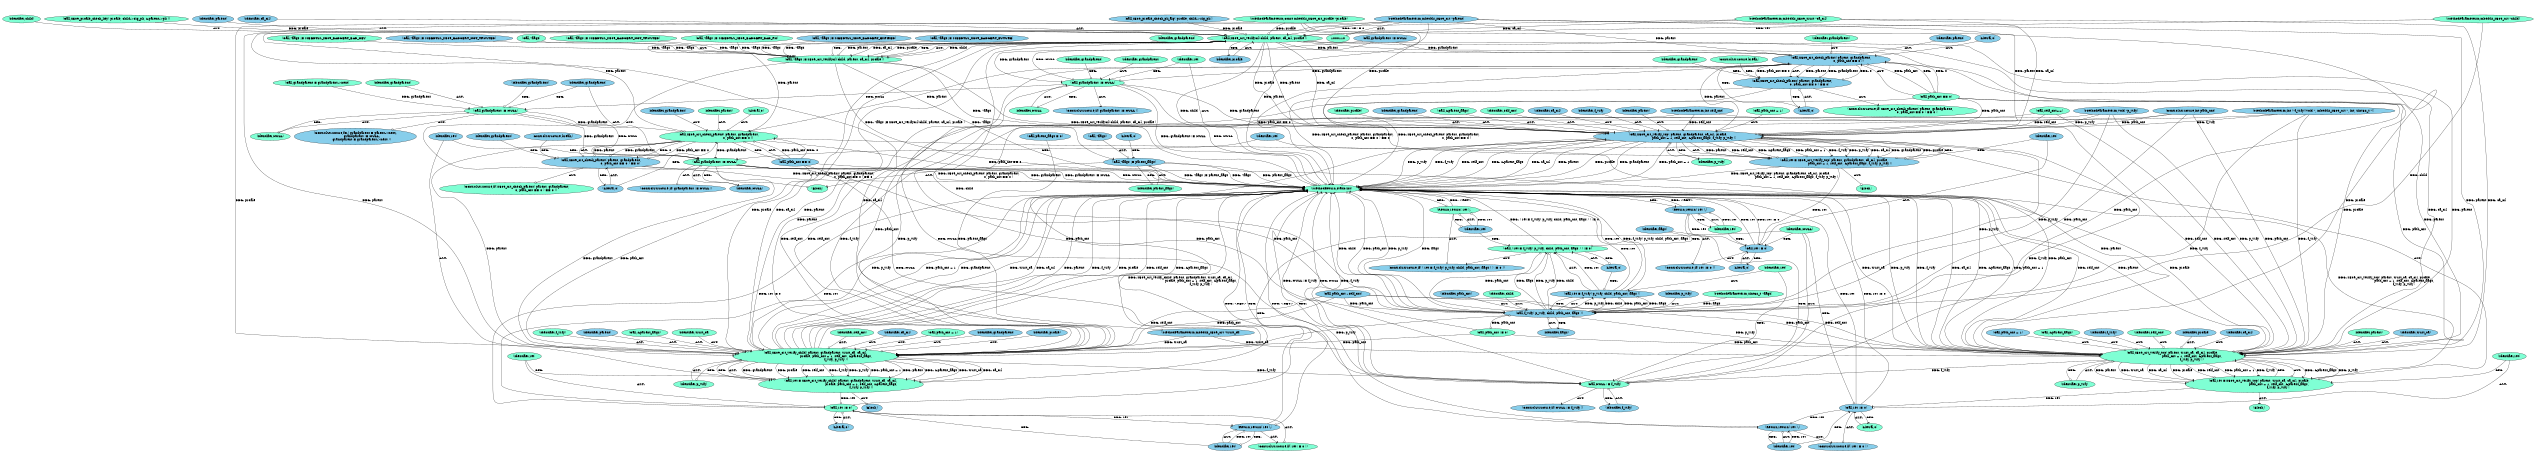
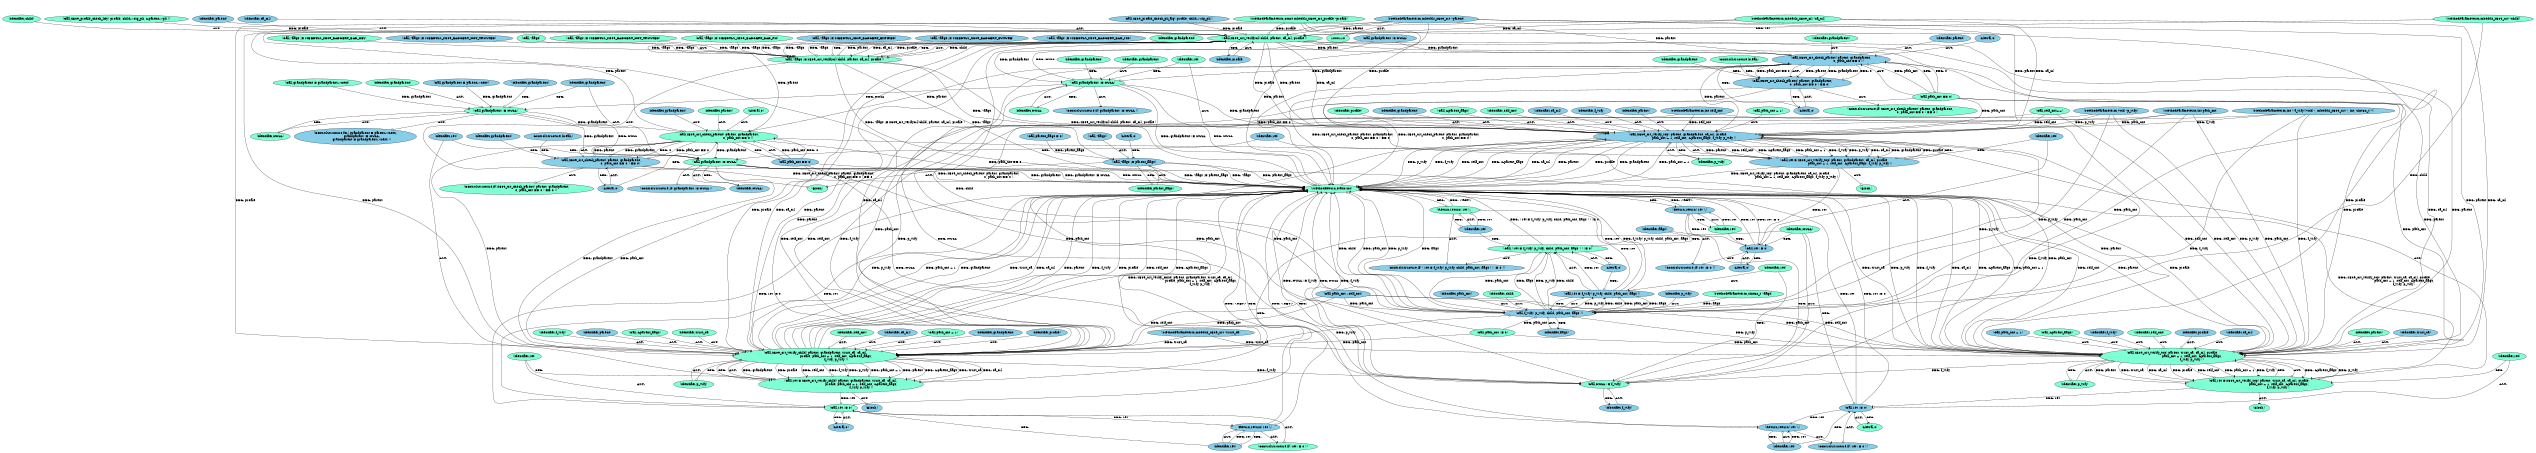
node "(MethodParameterIn,mbedtls_x509_trust *ca_crl)": label "(MethodParameterIn,mbedtls_x509_trust *ca_crl)" -> "(MethodParameterIn,mbedtls_x509_crl *ca_crl)"
edge "(MethodParameterIn,mbedtls_x509_crt *parent)" -> "(Call,x509_crt_verifycrl(child, parent, ca_crl, profile ))": label "DDG: ret != 0" -> "DDG: parent"
node "(Call,*flags |= MBEDTLS_X509_BADCERT_BAD_MD)": added
node "(Call,grandparent = parent->next)": added
node "(ControlStructure,int path_cnt)": label "(ControlStructure,int path_cnt)" -> "(MethodParameterIn,int path_cnt)"
edge "(Call,x509_crt_verifycrl(child, parent, ca_crl, profile ))" -> "(MethodReturn,static int)": removed, label "DDG: child"
edge "(Call,parent_flags = 0)" -> "(MethodParameterIn,mbedtls_x509_crt *trust_ca)": now "(Call,parent_flags = 0)" -> "(Call,*flags |= parent_flags)"
edge "(Call,f_vrfy( p_vrfy, child, path_cnt, flags ))" -> "(Call,path_cnt != 0)": reversed
node "(ControlStructure,if( NULL != f_vrfy ))": removed
